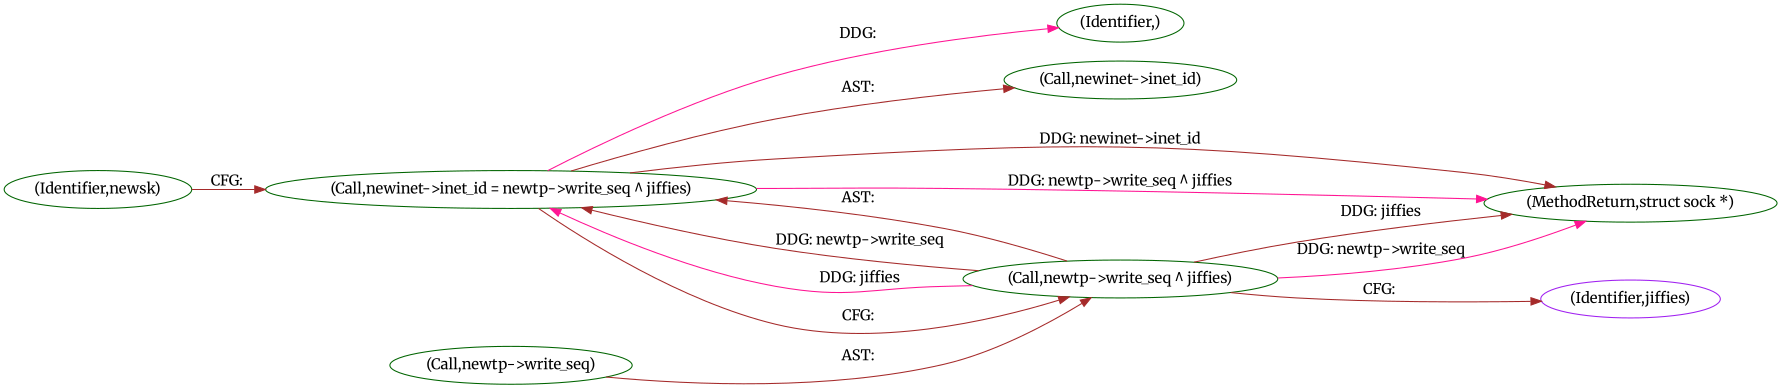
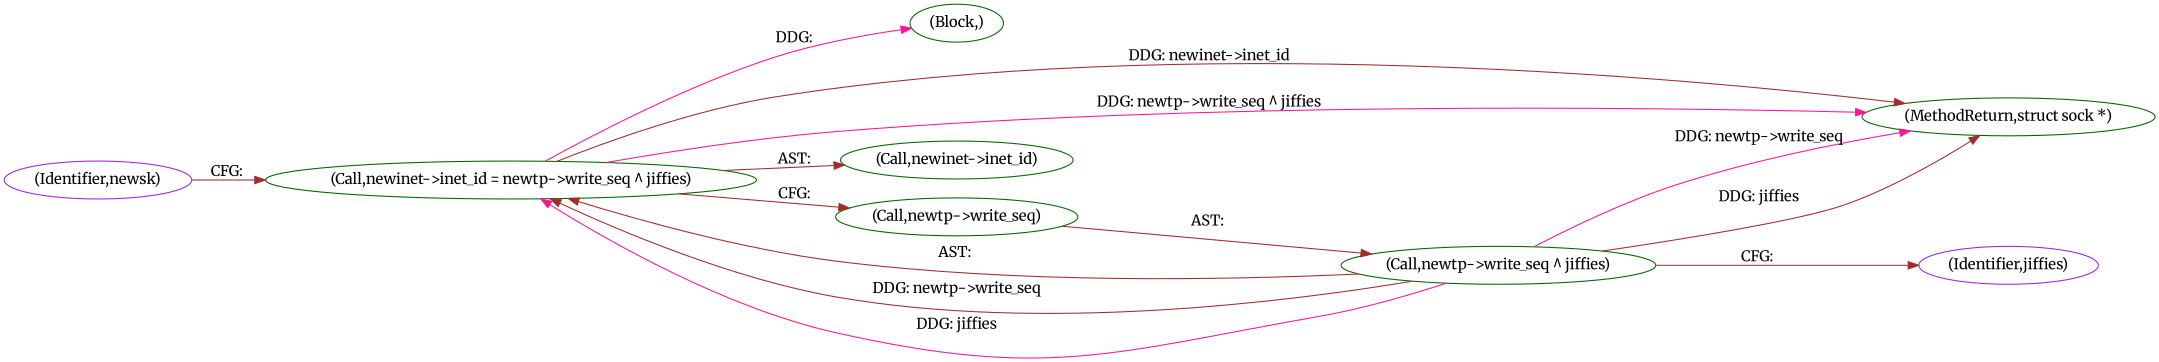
node "(Identifier,)": label "(Identifier,)" -> "(Block,)"
node "(Identifier,newsk)": color darkgreen -> purple
edge "(Call,newinet->inet_id = newtp->write_seq ^ jiffies)" -> "(Call,newtp->write_seq ^ jiffies)": now "(Call,newinet->inet_id = newtp->write_seq ^ jiffies)" -> "(Call,newtp->write_seq)"
